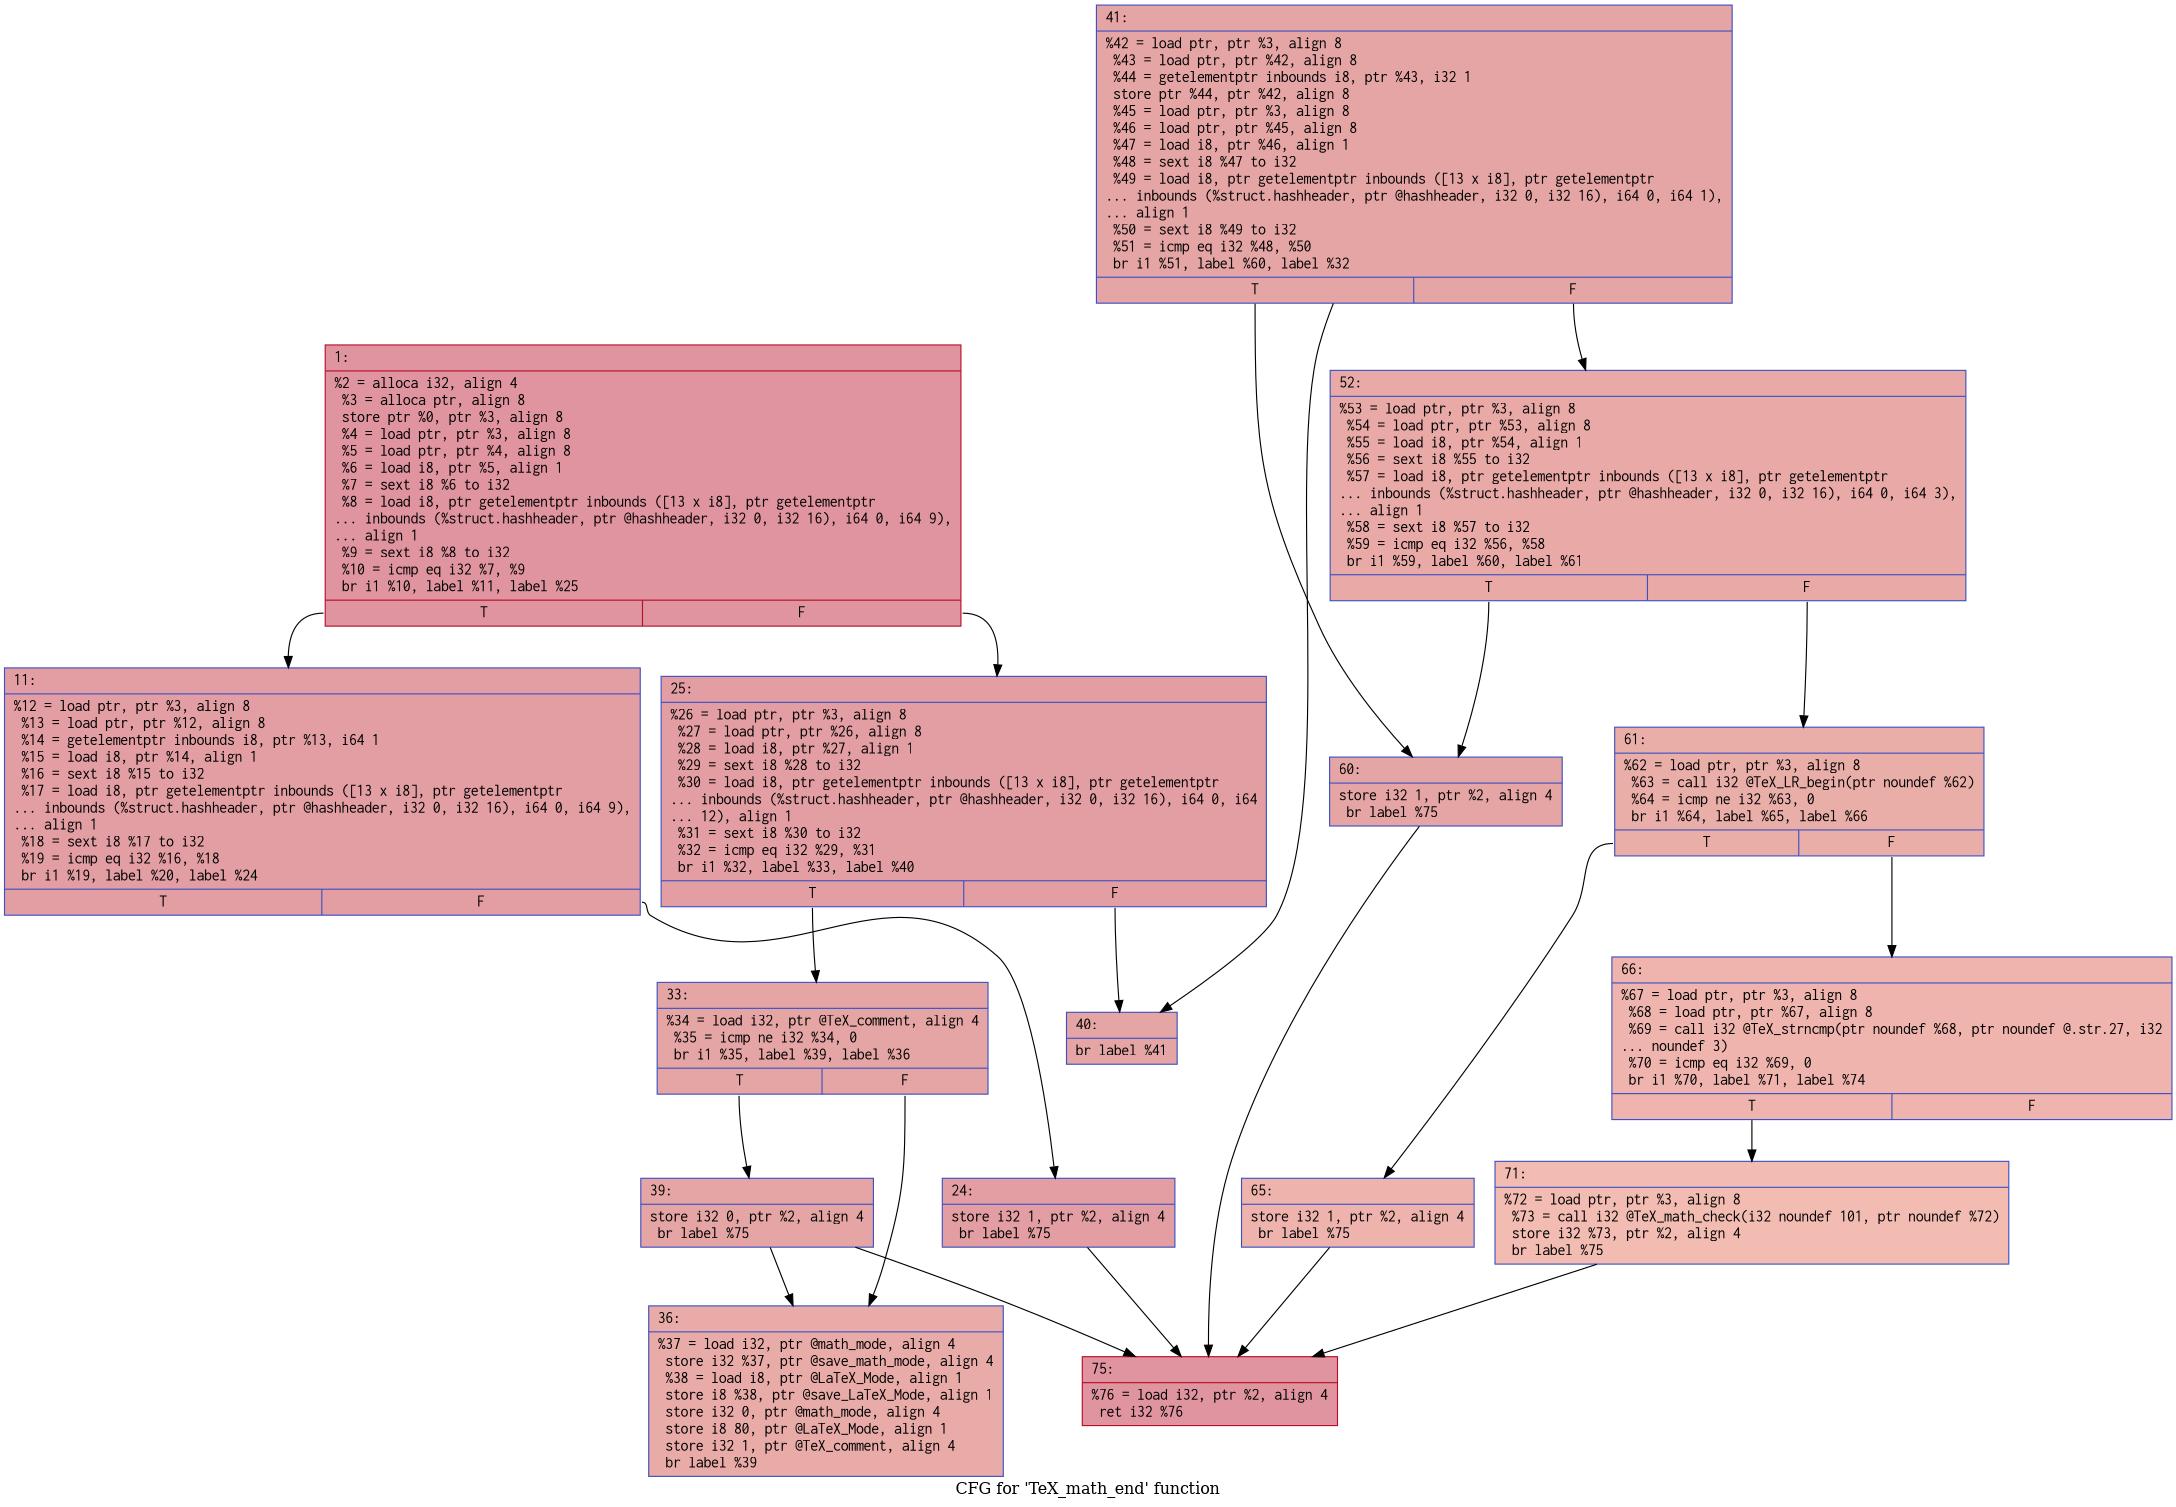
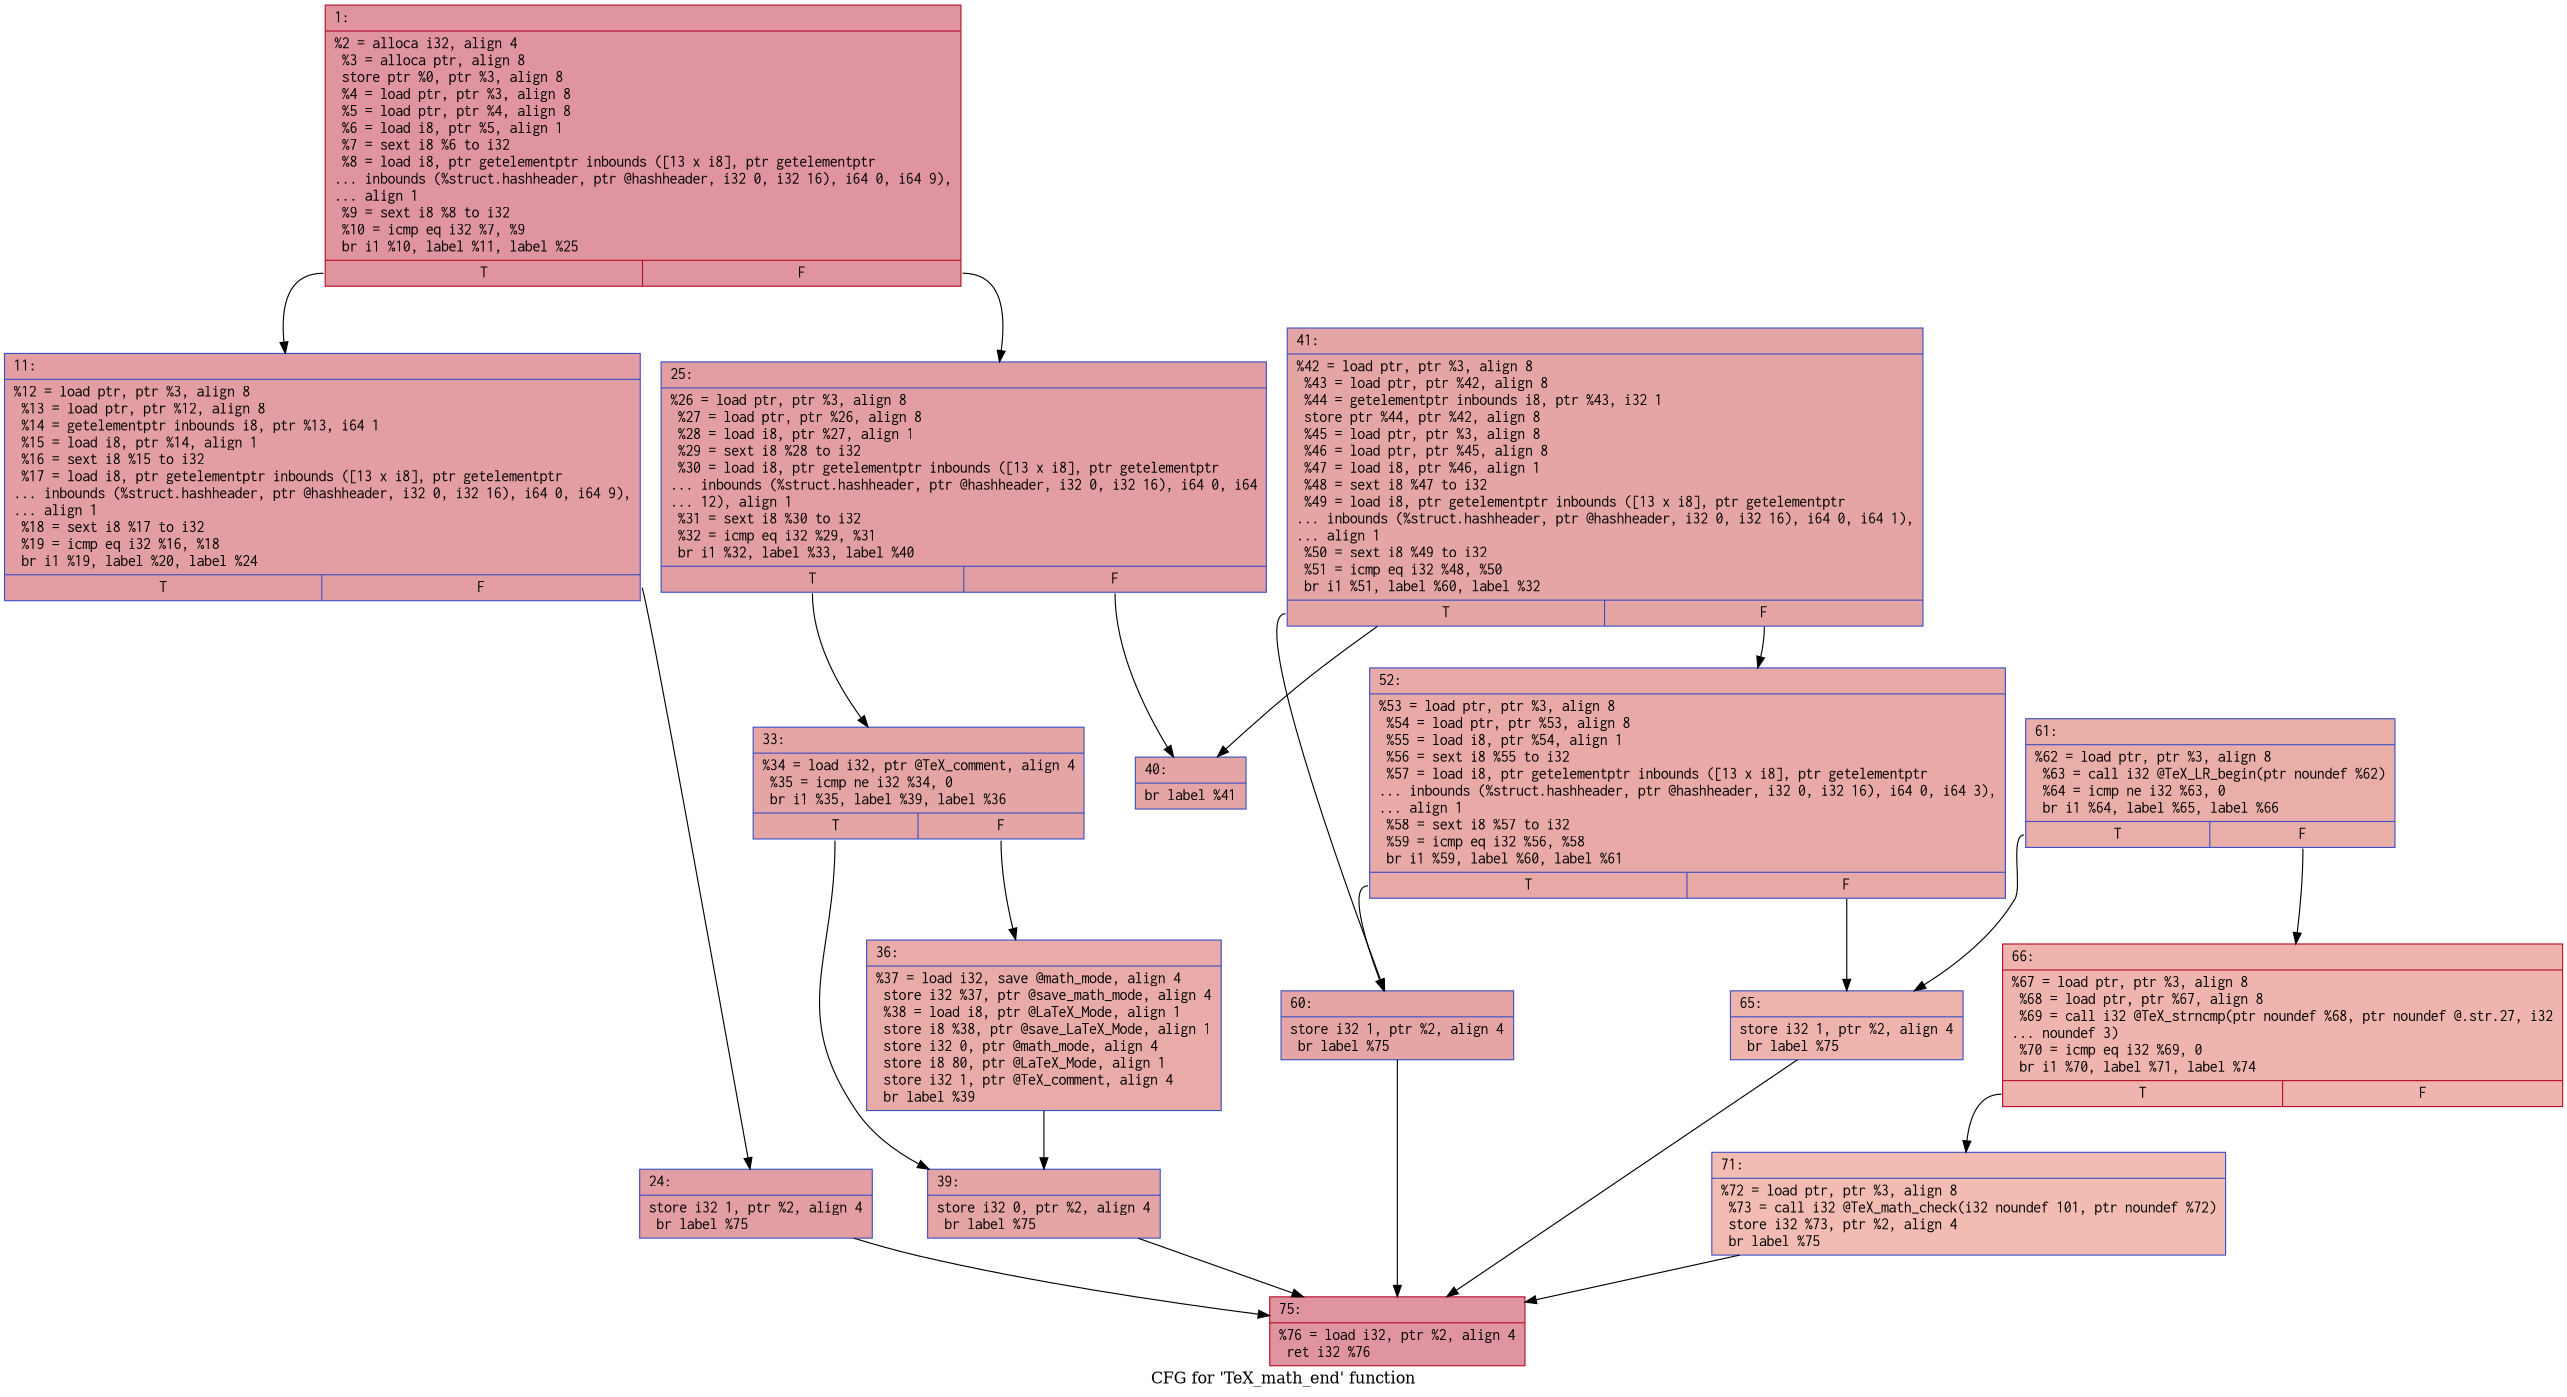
edge "52:" -> "61:": now "52:" -> "65:"
node "66:": color #3d50c3ff -> #b70d28ff
edge "39:" -> "36:": reversed
node "36:": text "%37 = load i32, ptr @math_mode, align 4" -> "%37 = load i32, save @math_mode, align 4"
